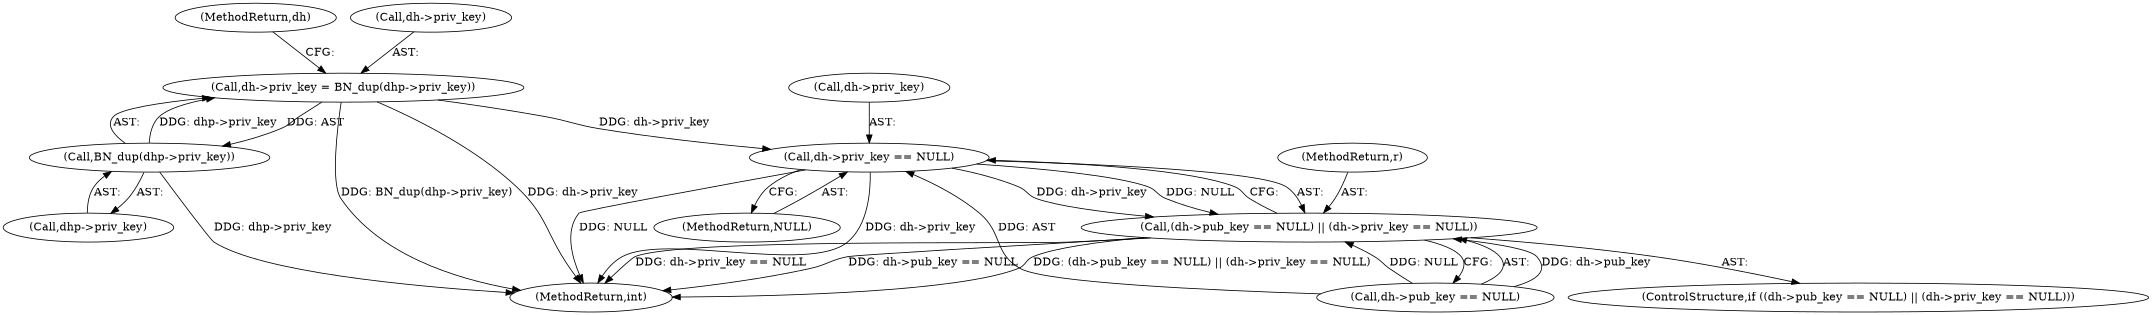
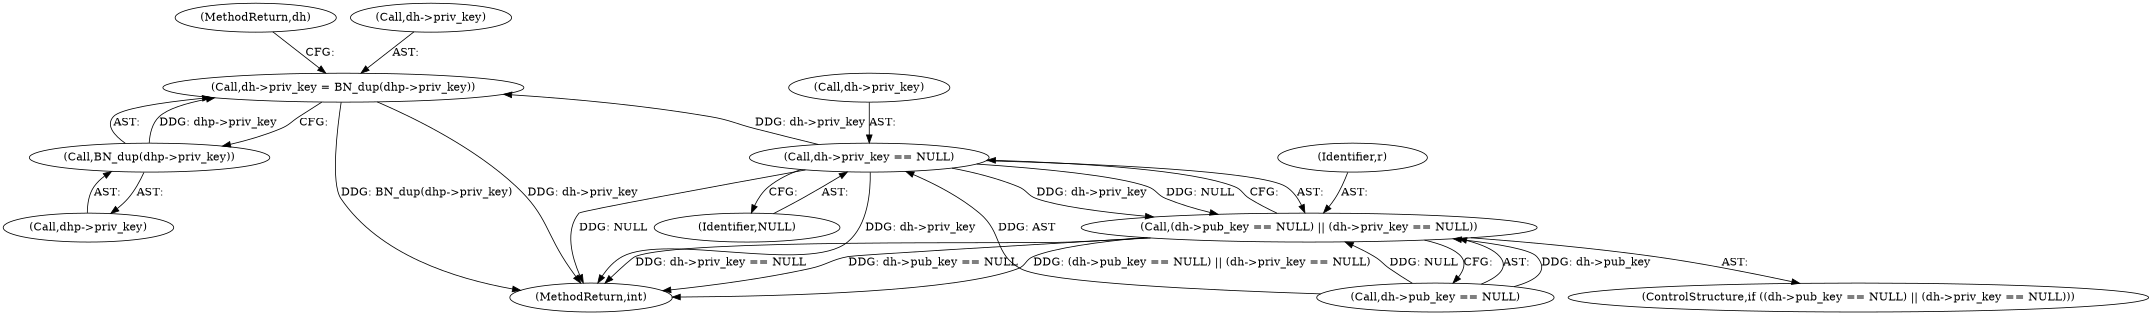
edge "(Call,dh->priv_key = BN_dup(dhp->priv_key))" -> "(Call,BN_dup(dhp->priv_key))": label "DDG: AST" -> "CFG: "
edge "(Call,dh->priv_key = BN_dup(dhp->priv_key))" -> "(Call,dh->priv_key == NULL)": reversed
node "(MethodReturn,r)": label "(MethodReturn,r)" -> "(Identifier,r)"
node "(MethodReturn,NULL)": label "(MethodReturn,NULL)" -> "(Identifier,NULL)"
edge "(Call,BN_dup(dhp->priv_key))" -> "(MethodReturn,int)": removed, label "DDG: dhp->priv_key"
